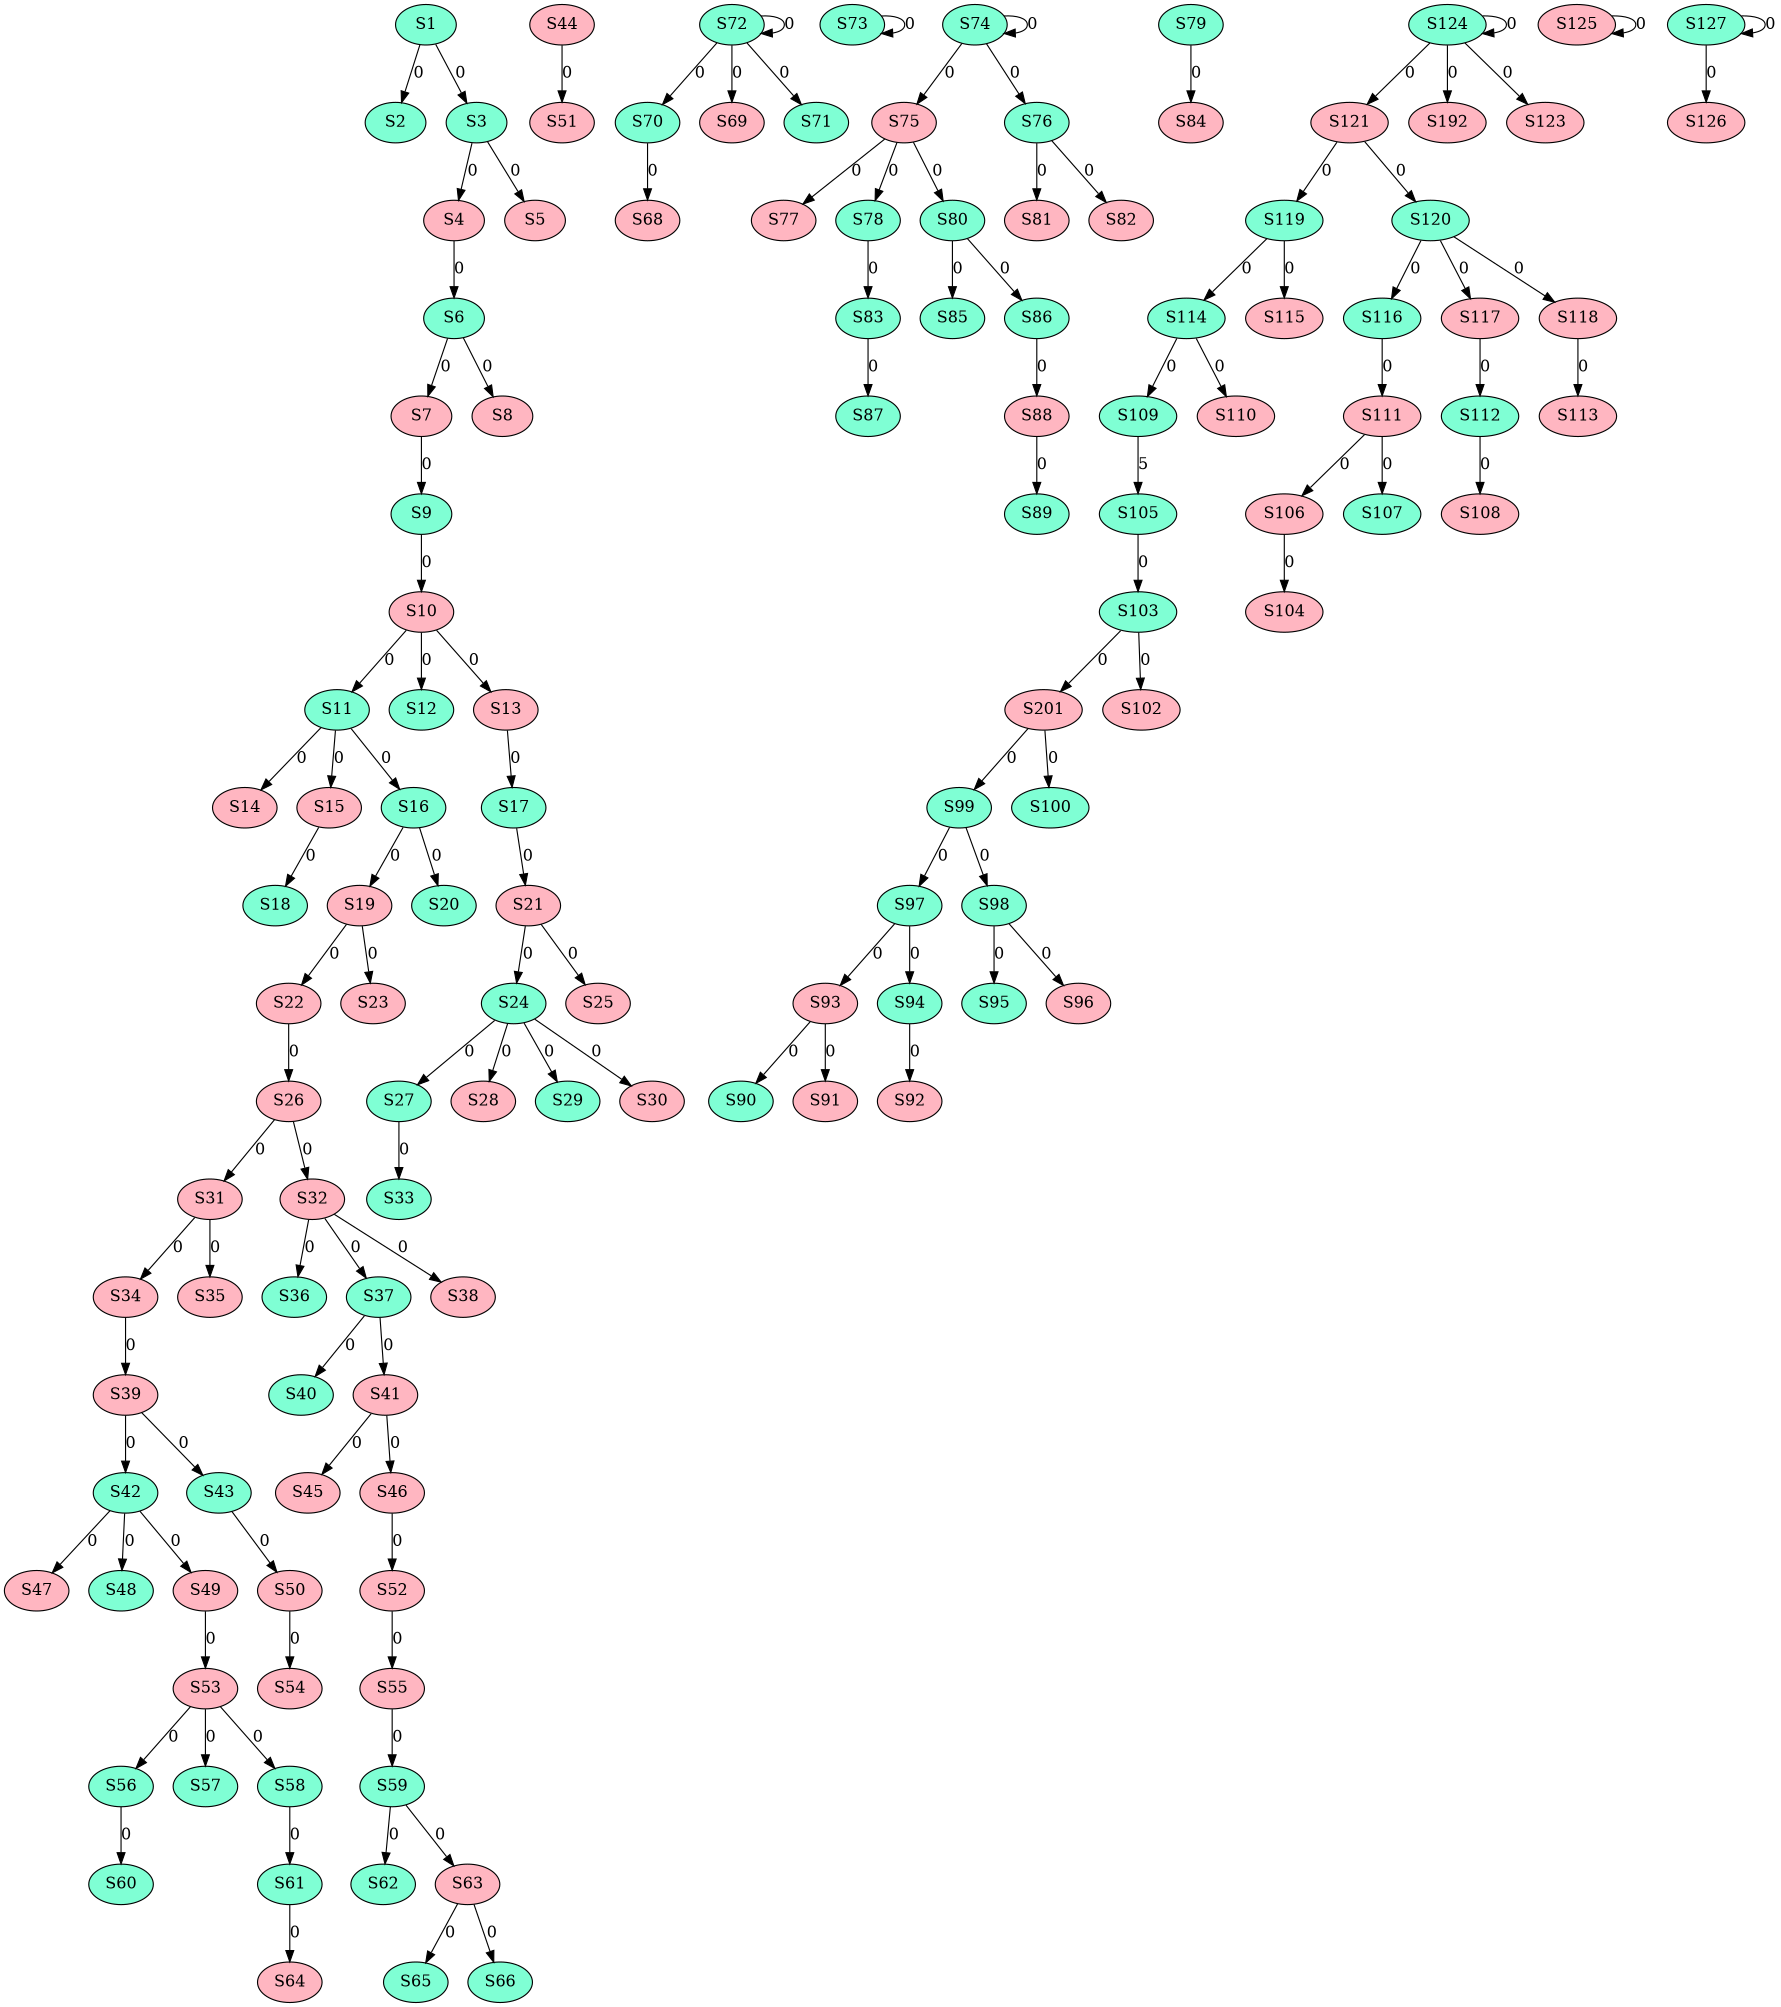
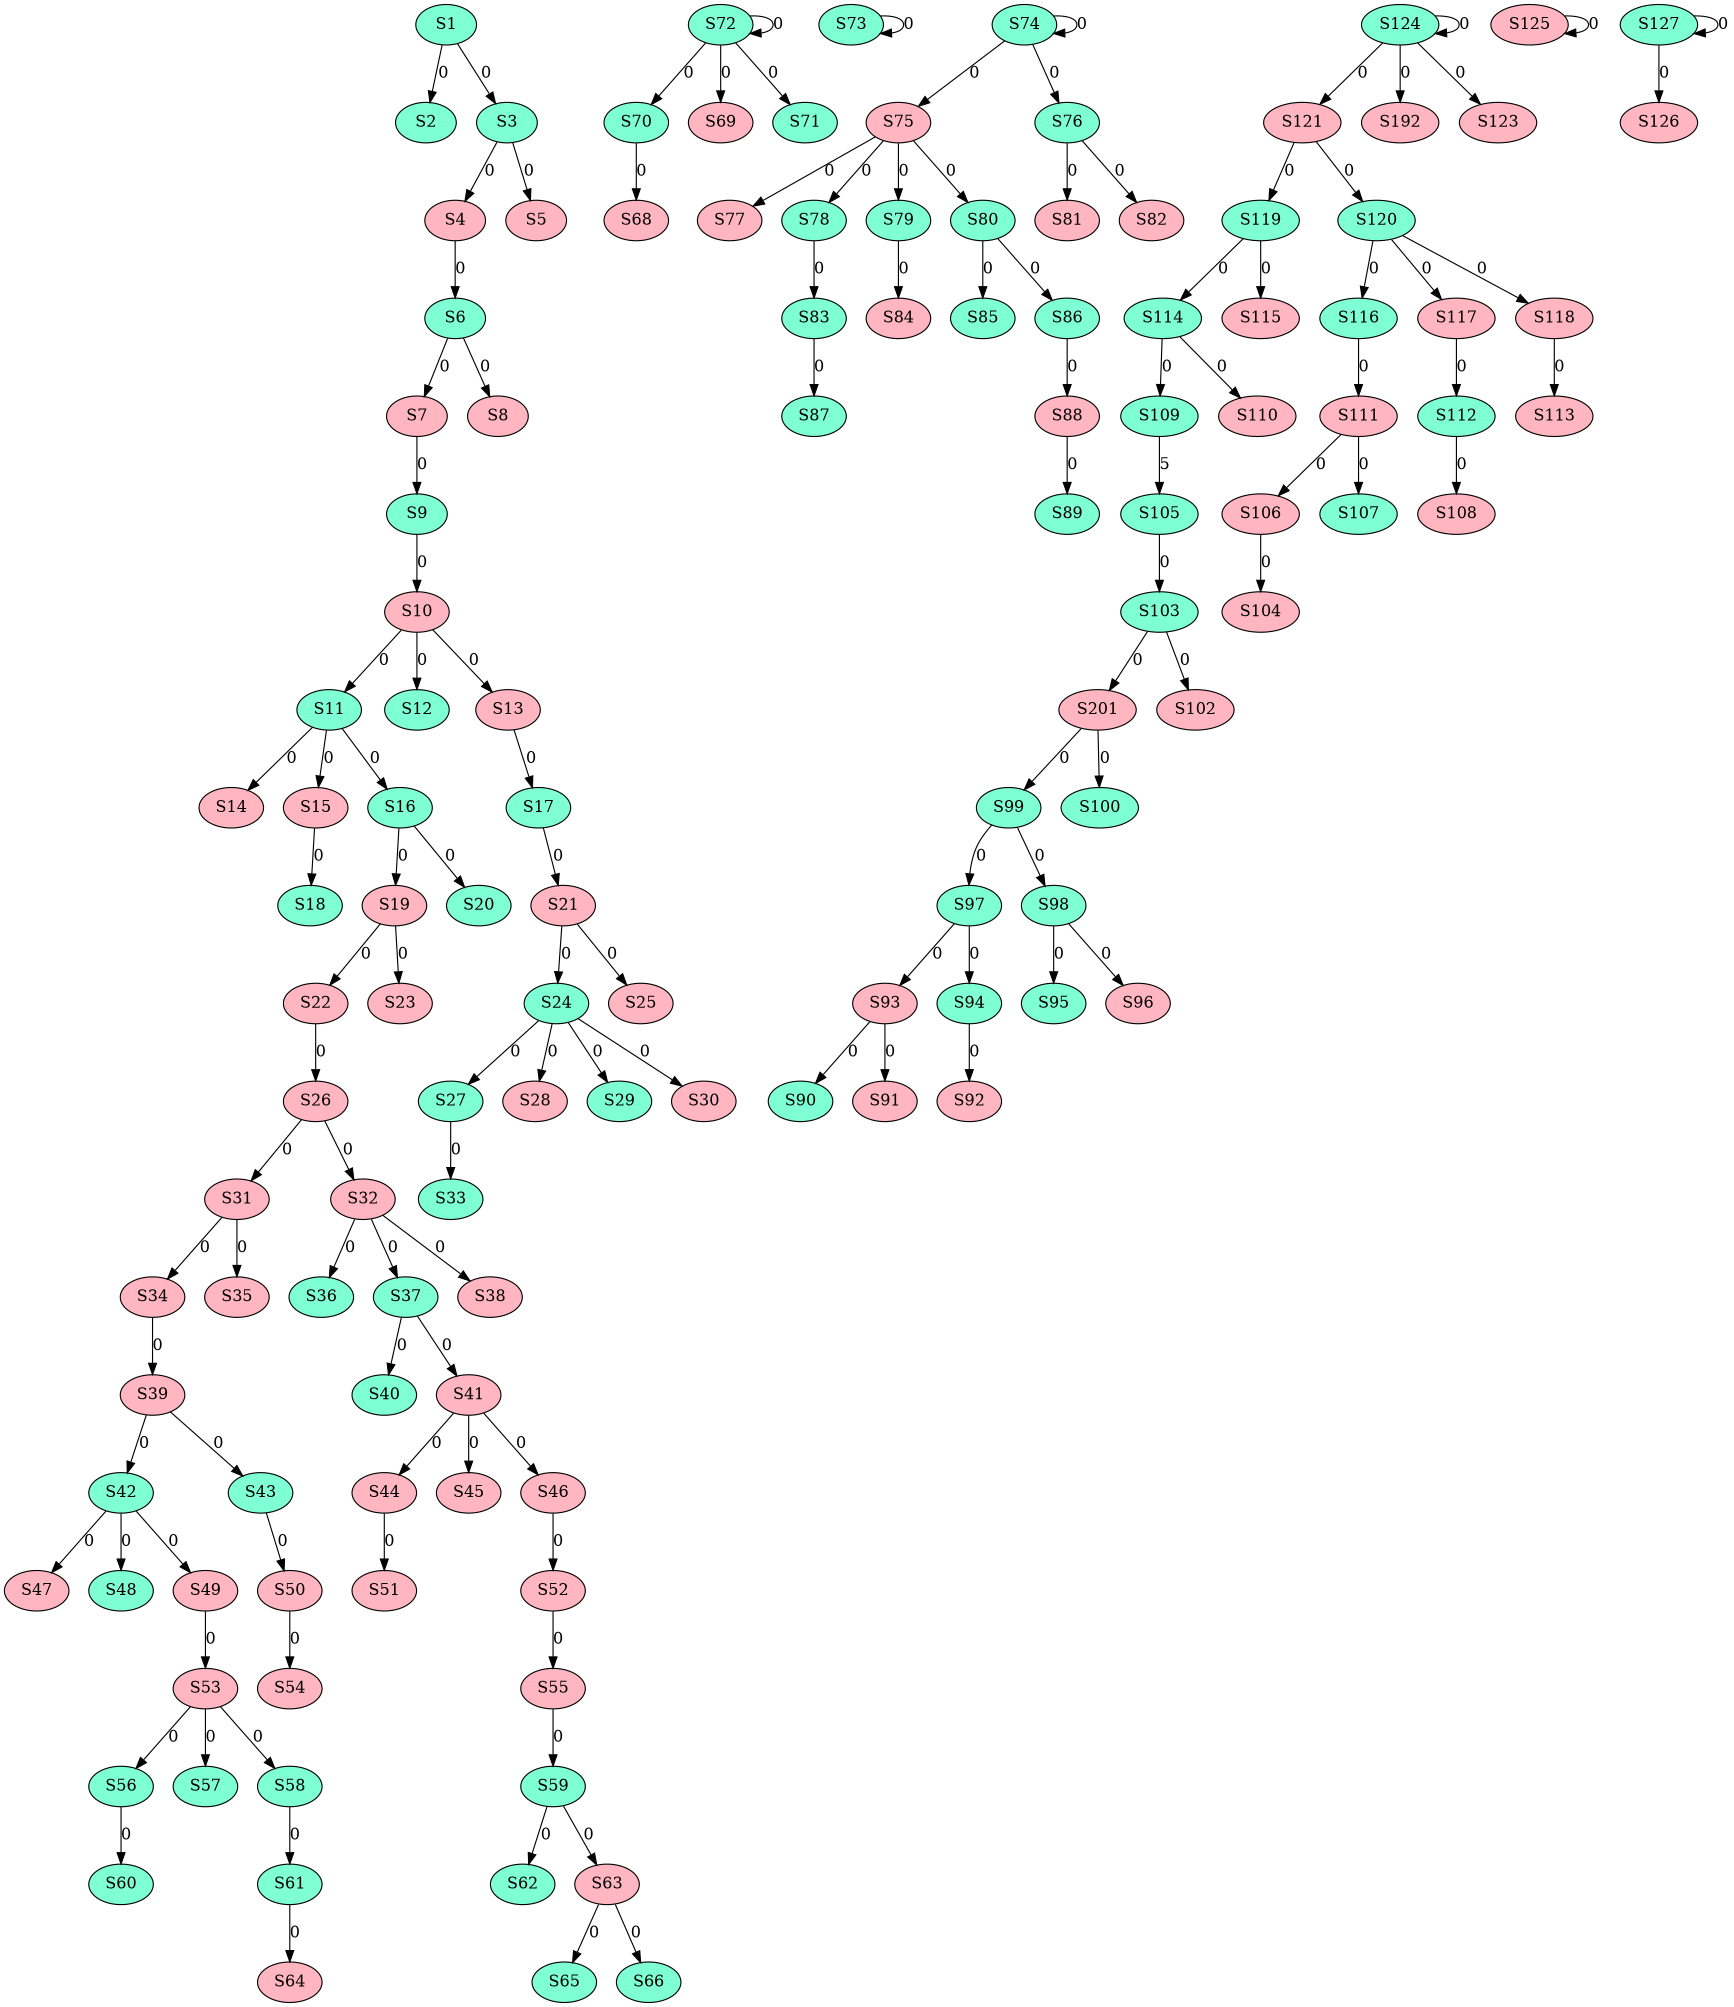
edge "S75" -> "S79": added, label "0"
edge "S41" -> "S44": added, label "0"
